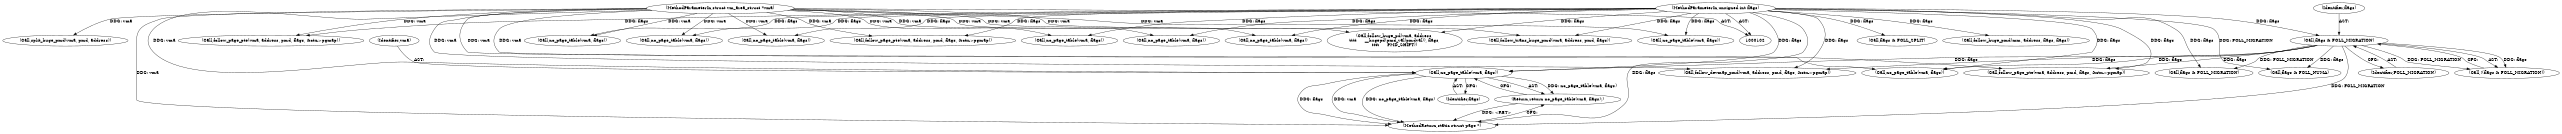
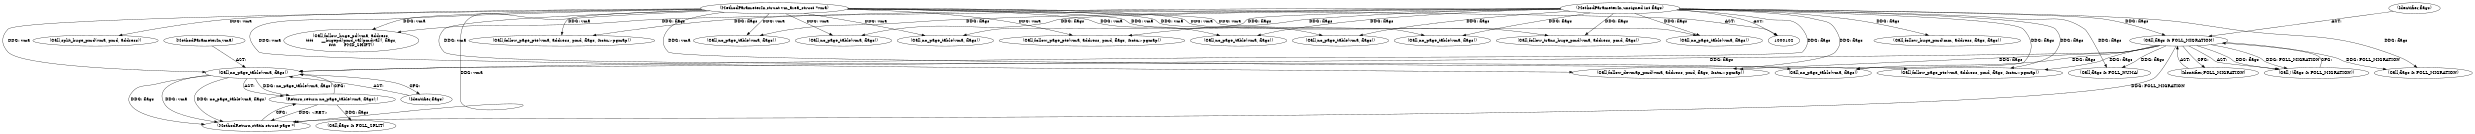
edge "(MethodParameterIn,unsigned int flags)" -> "(Call,flags & FOLL_SPLIT)": now "(Return,return no_page_table(vma, flags);)" -> "(Call,flags & FOLL_SPLIT)"
node "(Identifier,vma)": label "(Identifier,vma)" -> "(MethodParameterIn,vma)"
edge "(MethodParameterIn,unsigned int flags)" -> "(Call,flags & FOLL_NUMA)": label "DDG: FOLL_MIGRATION" -> "DDG: flags"
edge "(MethodParameterIn,unsigned int flags)" -> "(MethodReturn,static struct page *)": removed, label "DDG: flags"
